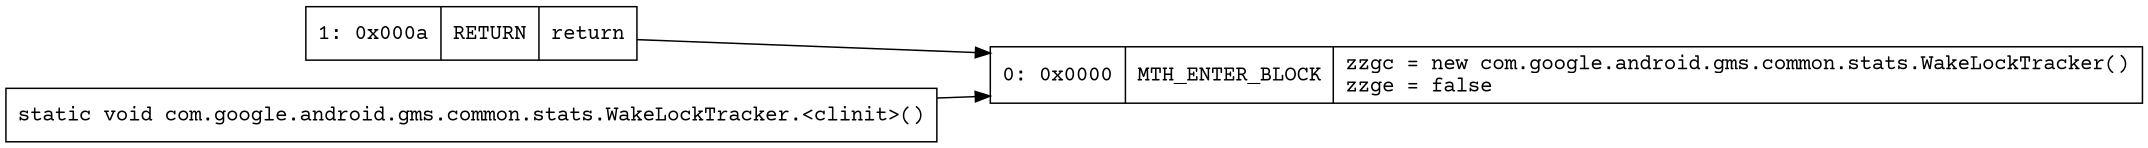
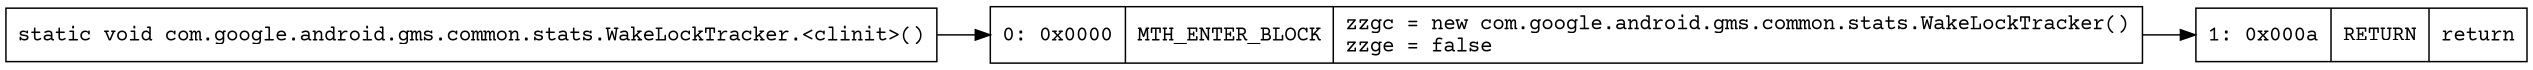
edge "1: 0x000a" -> "0: 0x0000": reversed
